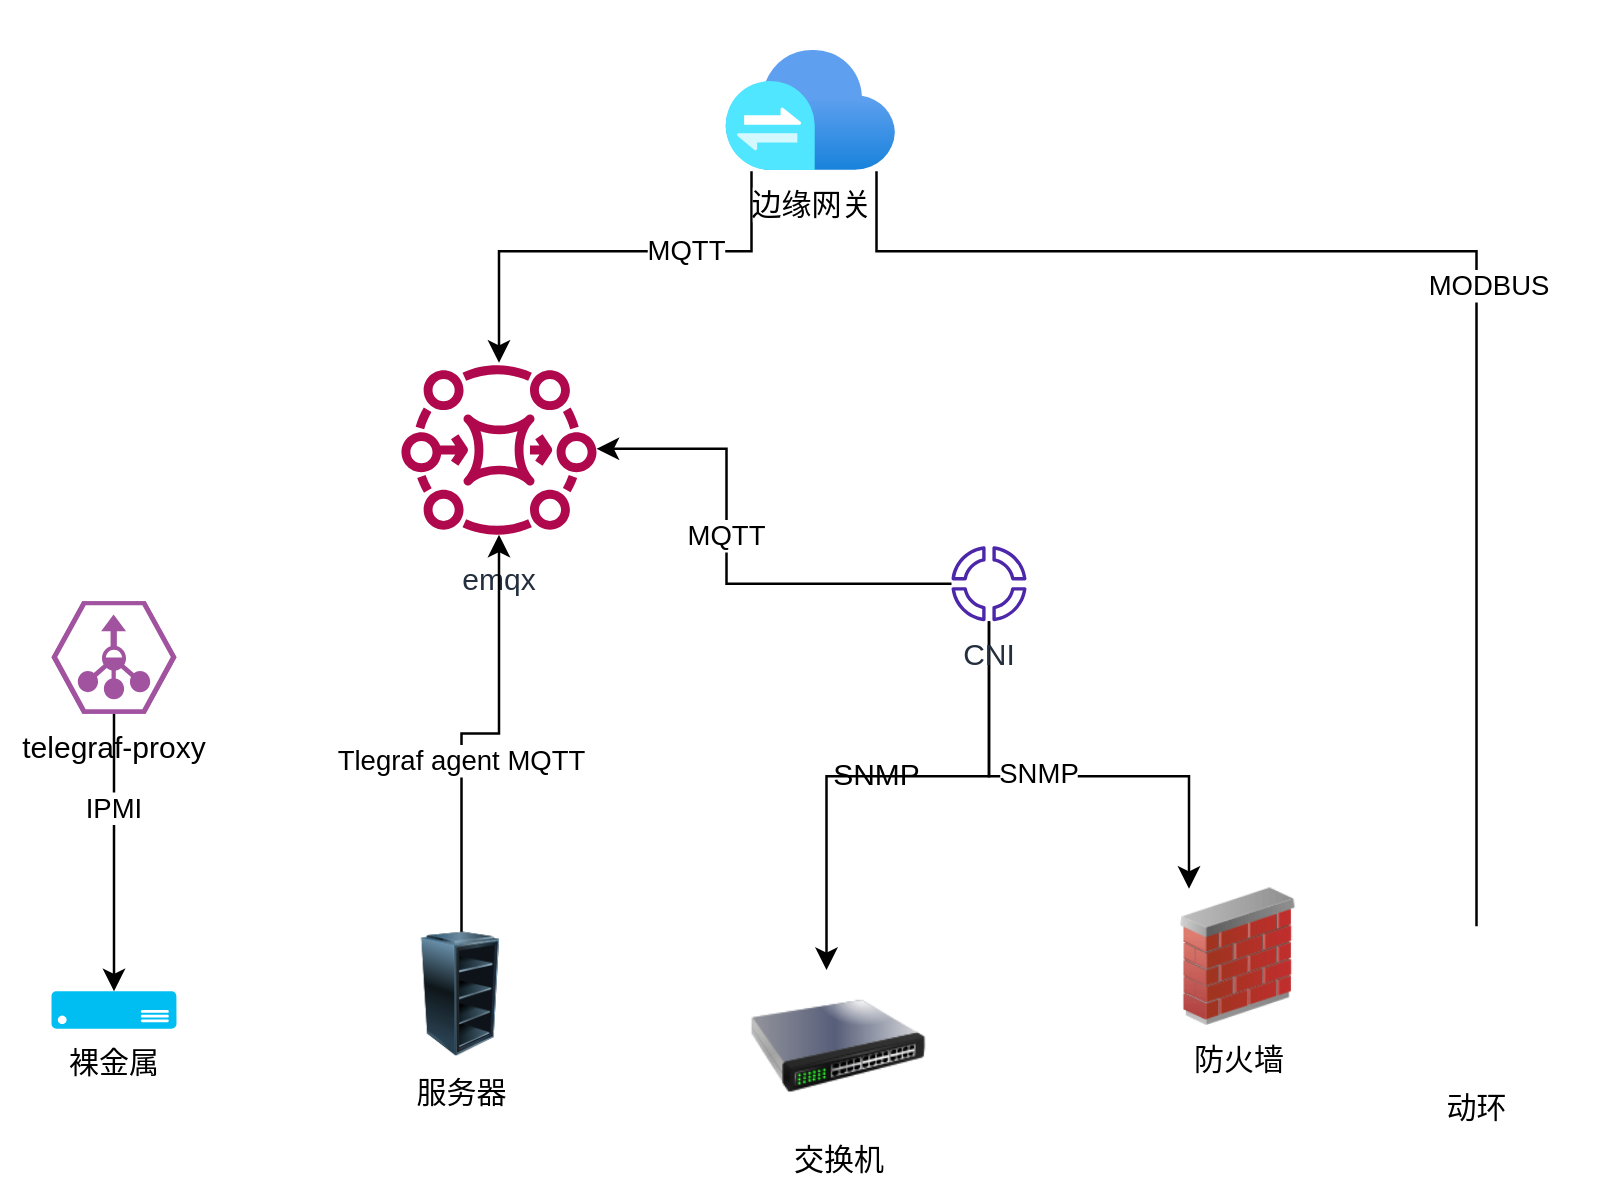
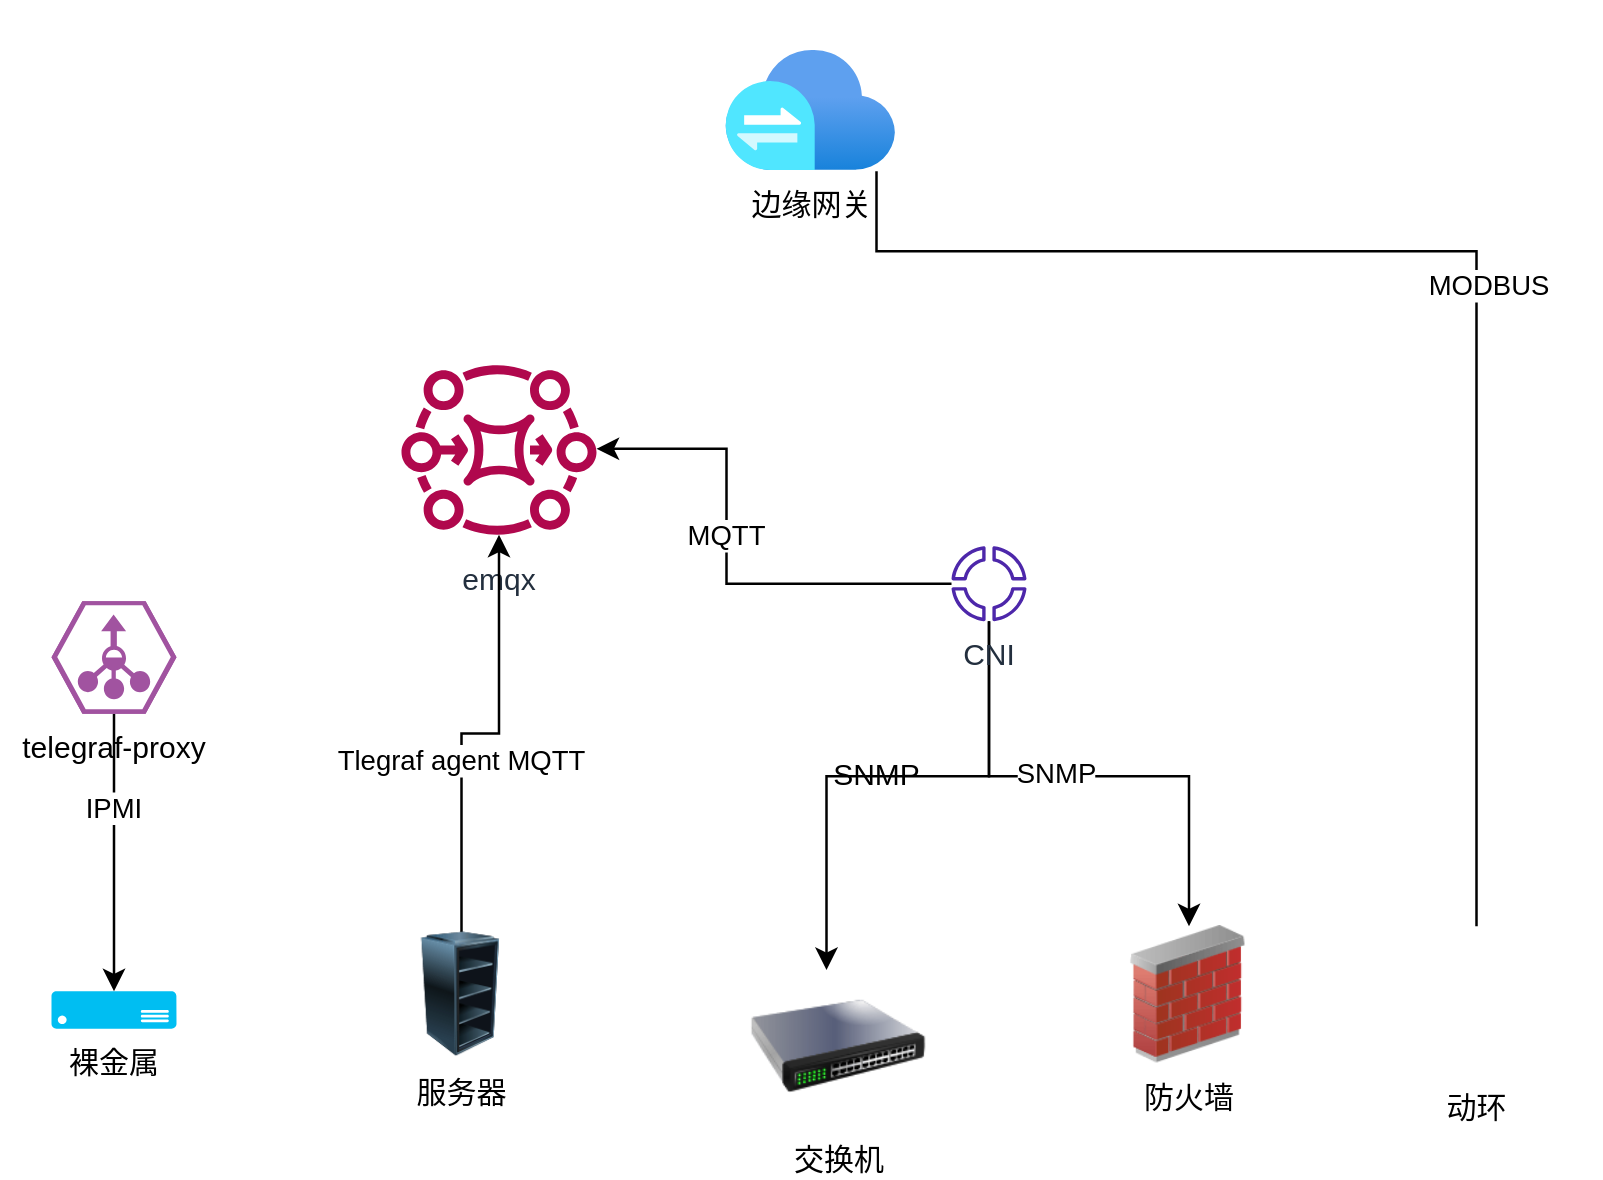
edge "边缘网关" -> "emqx": removed, label "MQTT"
node "防火墙": moved (1239, 958) -> (1189, 995)
